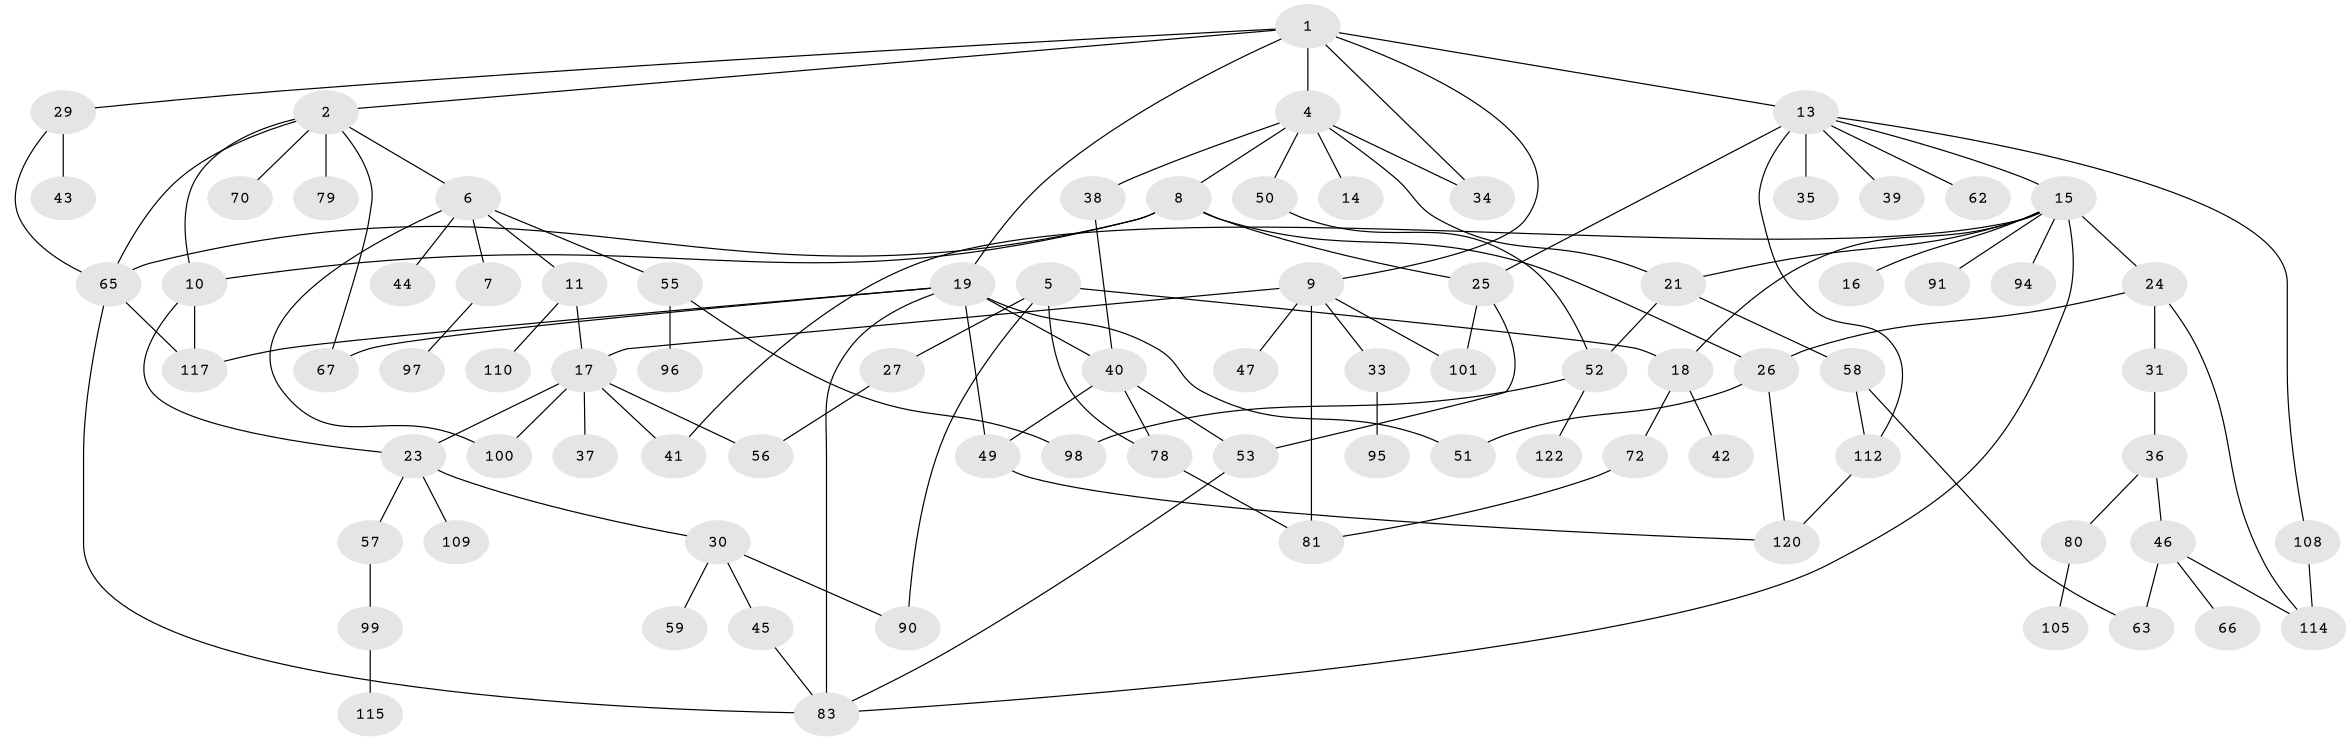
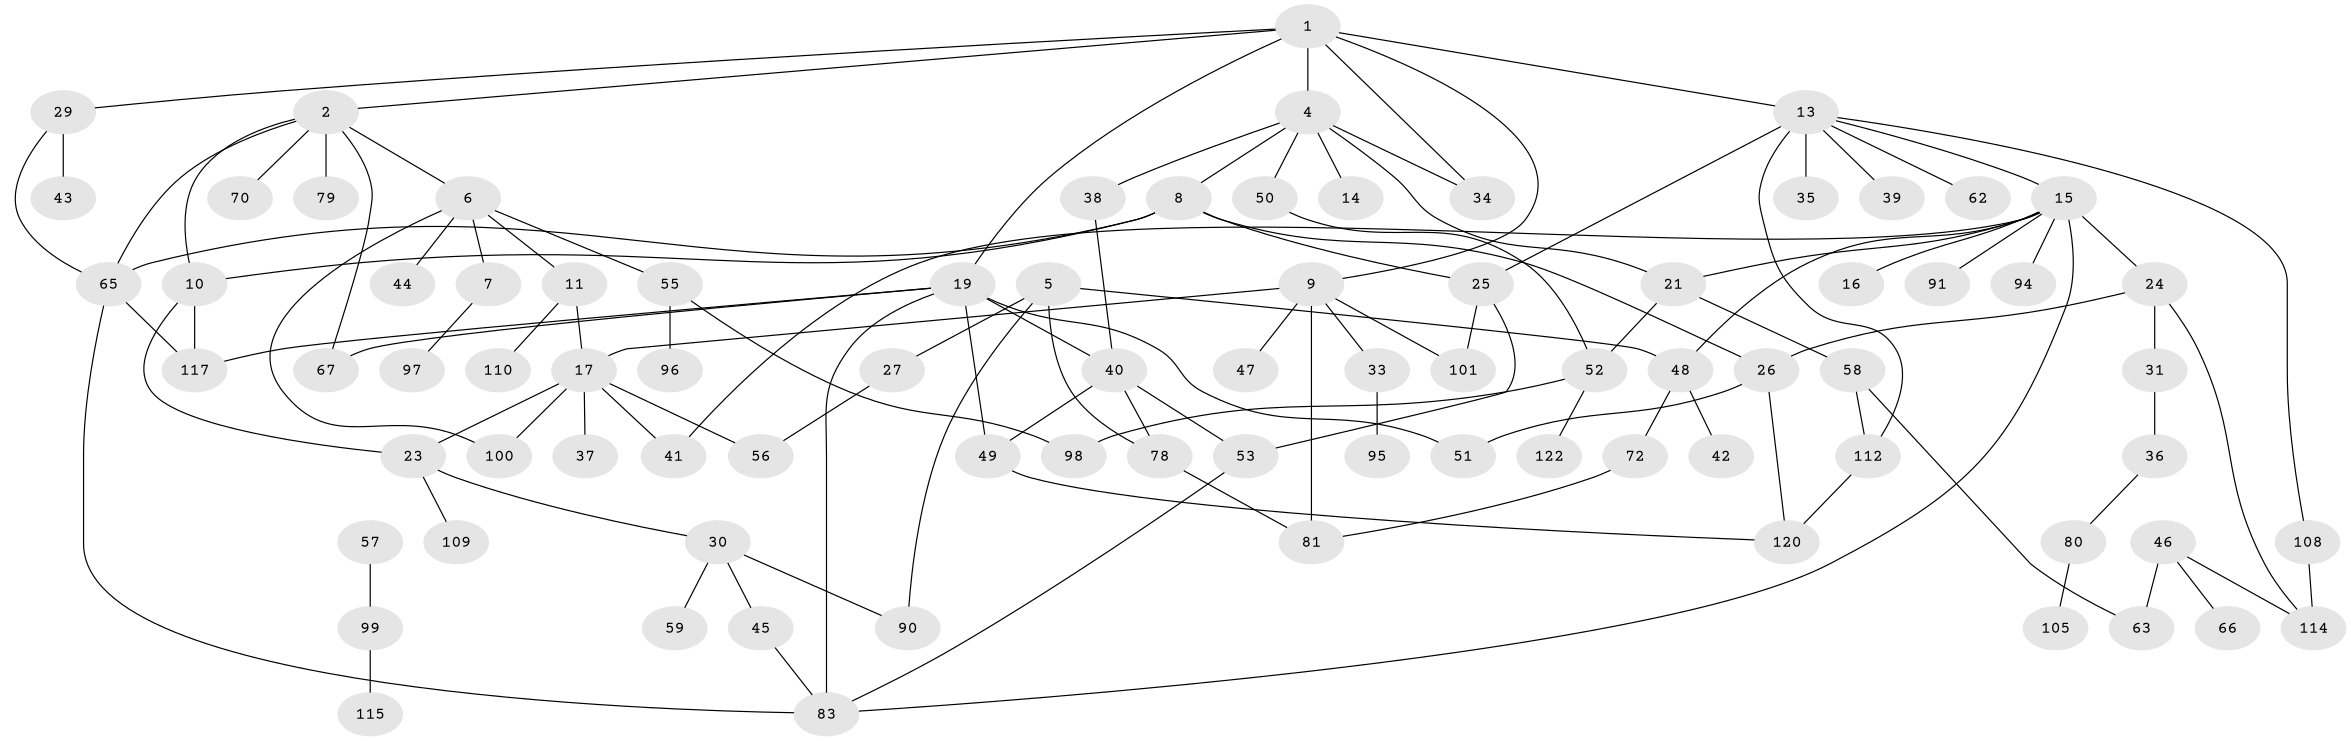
node "18": label "18" -> "48"
edge "23" -- "57": removed
edge "36" -- "46": removed
